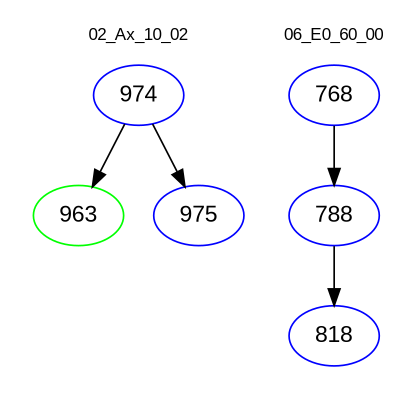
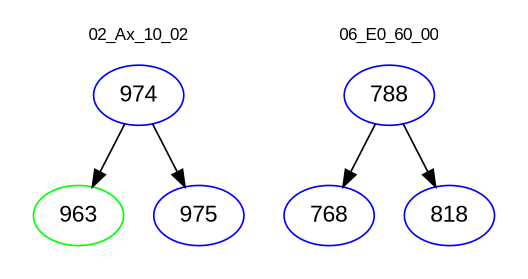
edge "768" -> "788": reversed
